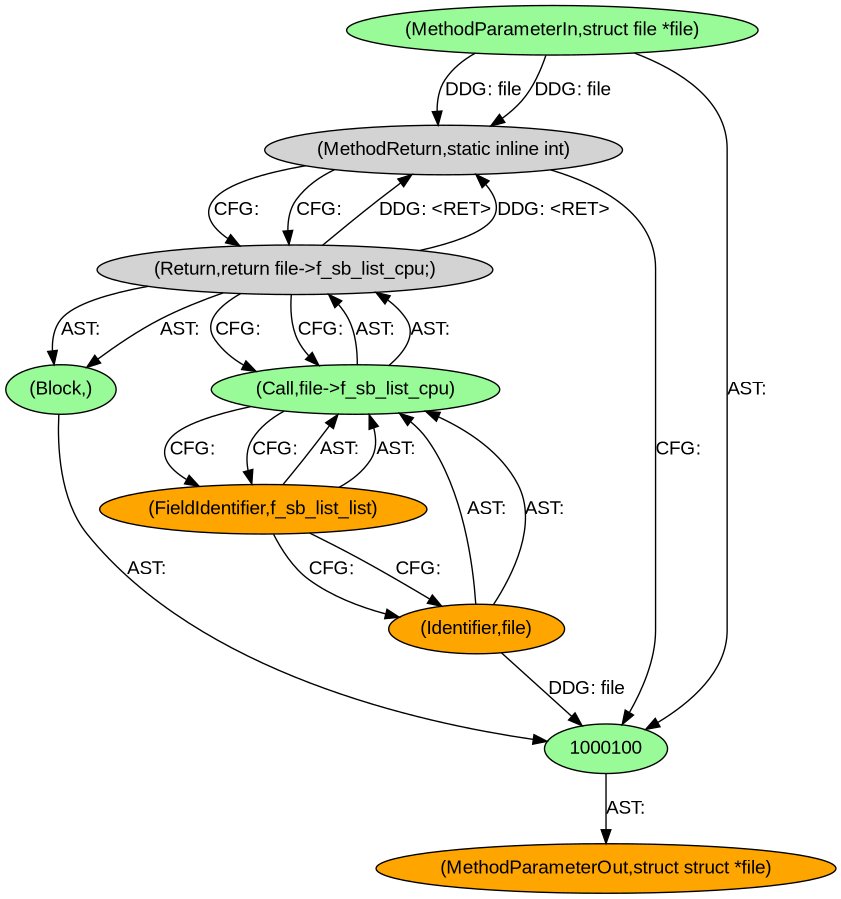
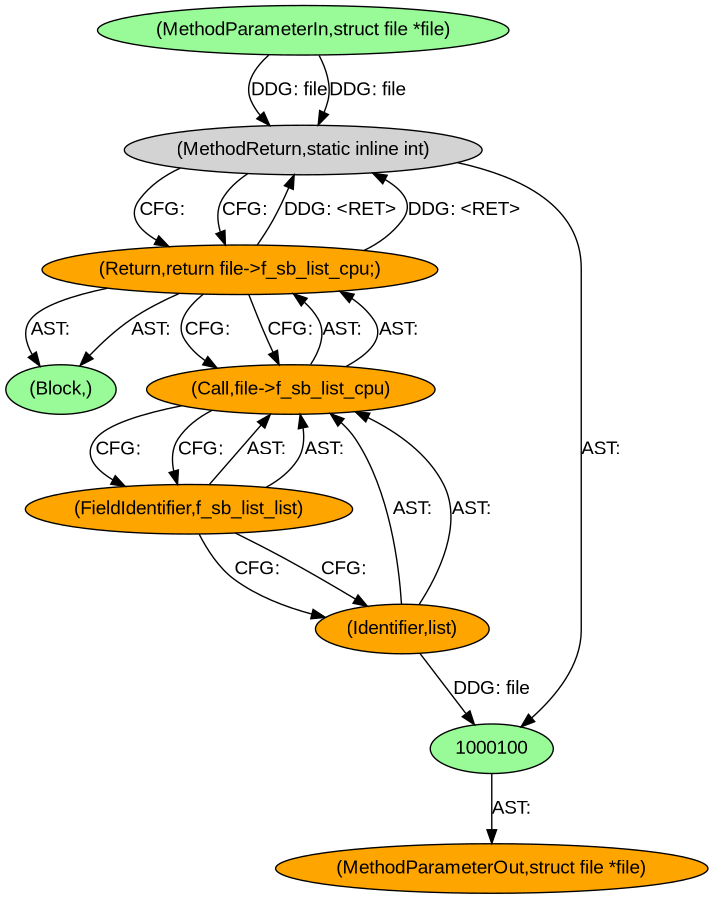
node "(Return,return file->f_sb_list_cpu;)": fillcolor lightgrey -> orange
edge "(MethodParameterIn,struct file *file)" -> "1000100": removed, label "AST:"
node "(Call,file->f_sb_list_cpu)": fillcolor palegreen -> orange
edge "(MethodReturn,static inline int)" -> "1000100": label "CFG: " -> "AST: "
node "(Identifier,file)": label "(Identifier,file)" -> "(Identifier,list)"
edge "(Block,)" -> "1000100": removed, label "AST:"
node "(MethodParameterOut,struct struct *file)": label "(MethodParameterOut,struct struct *file)" -> "(MethodParameterOut,struct file *file)"
